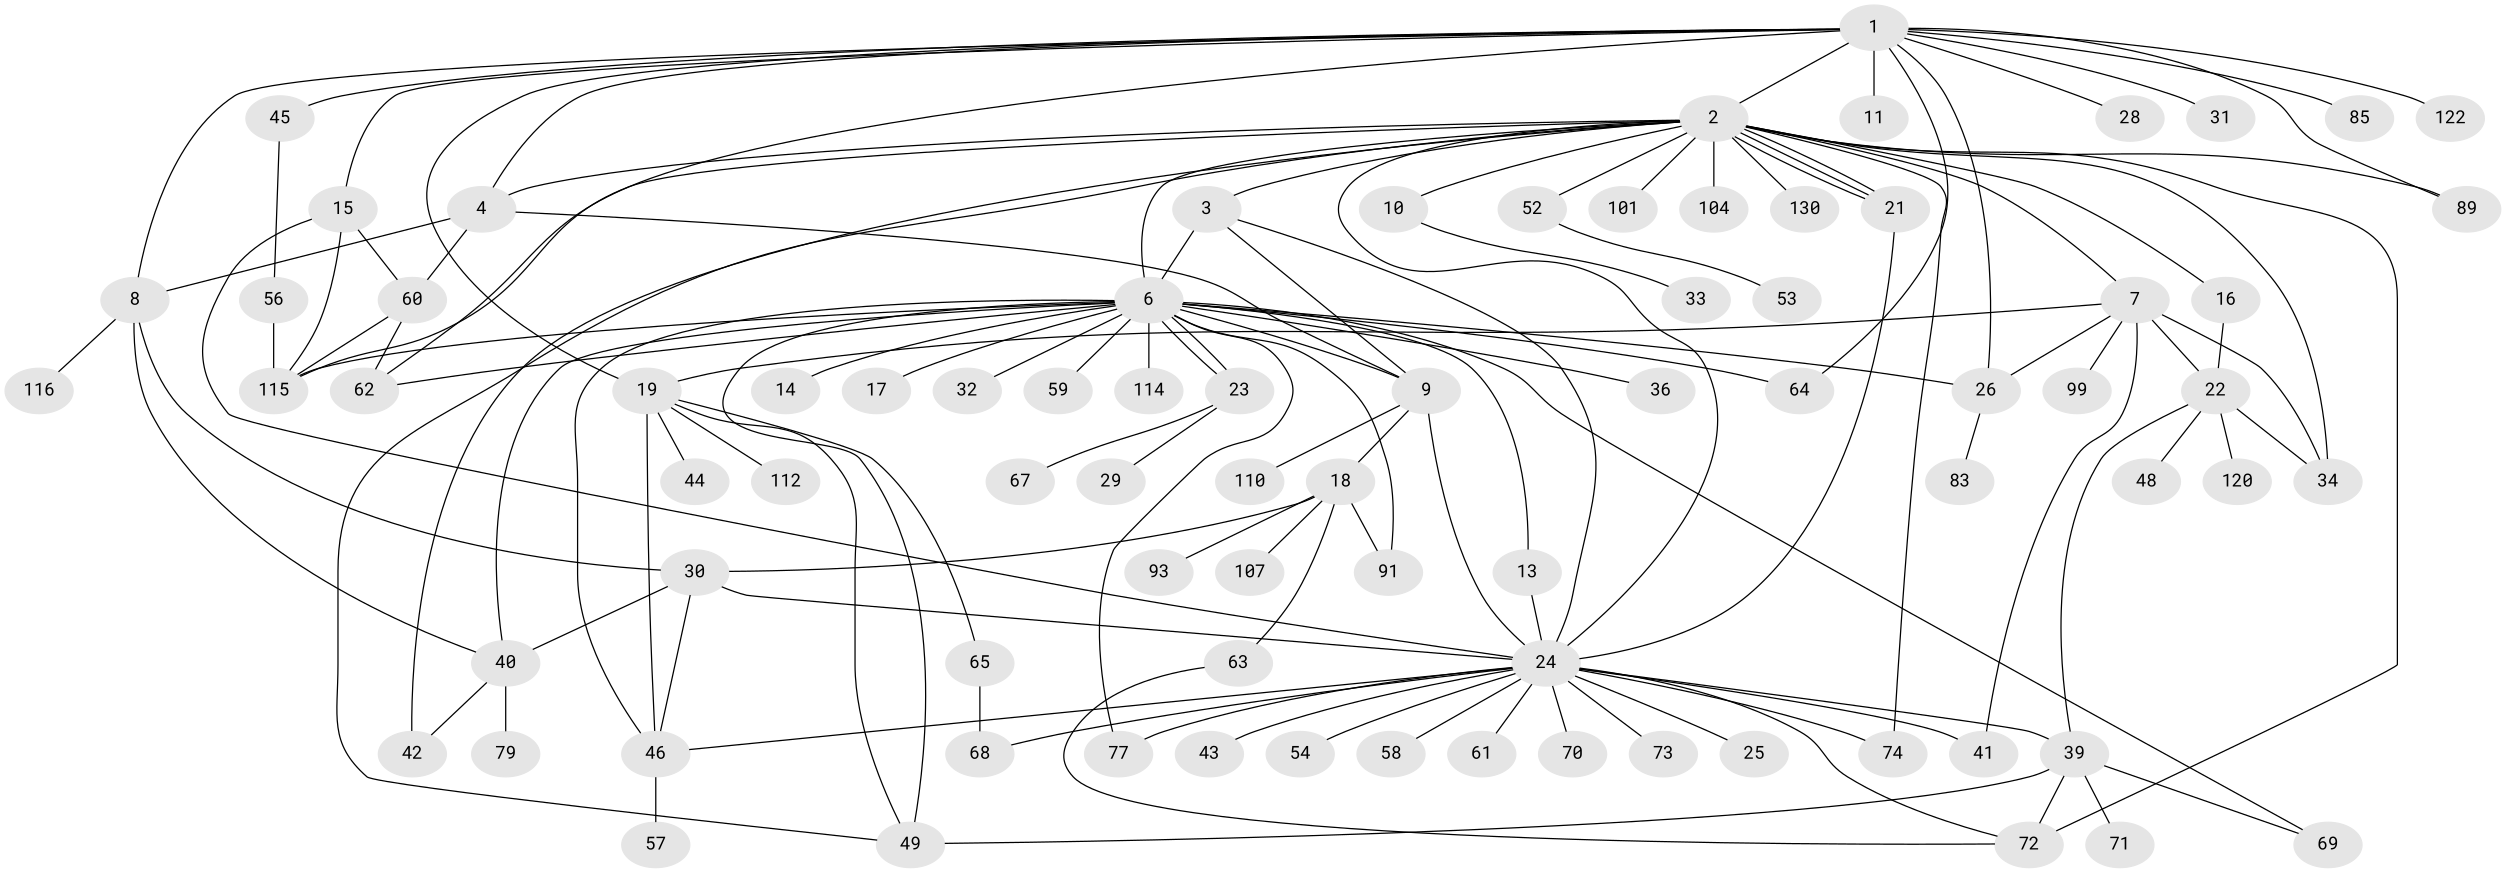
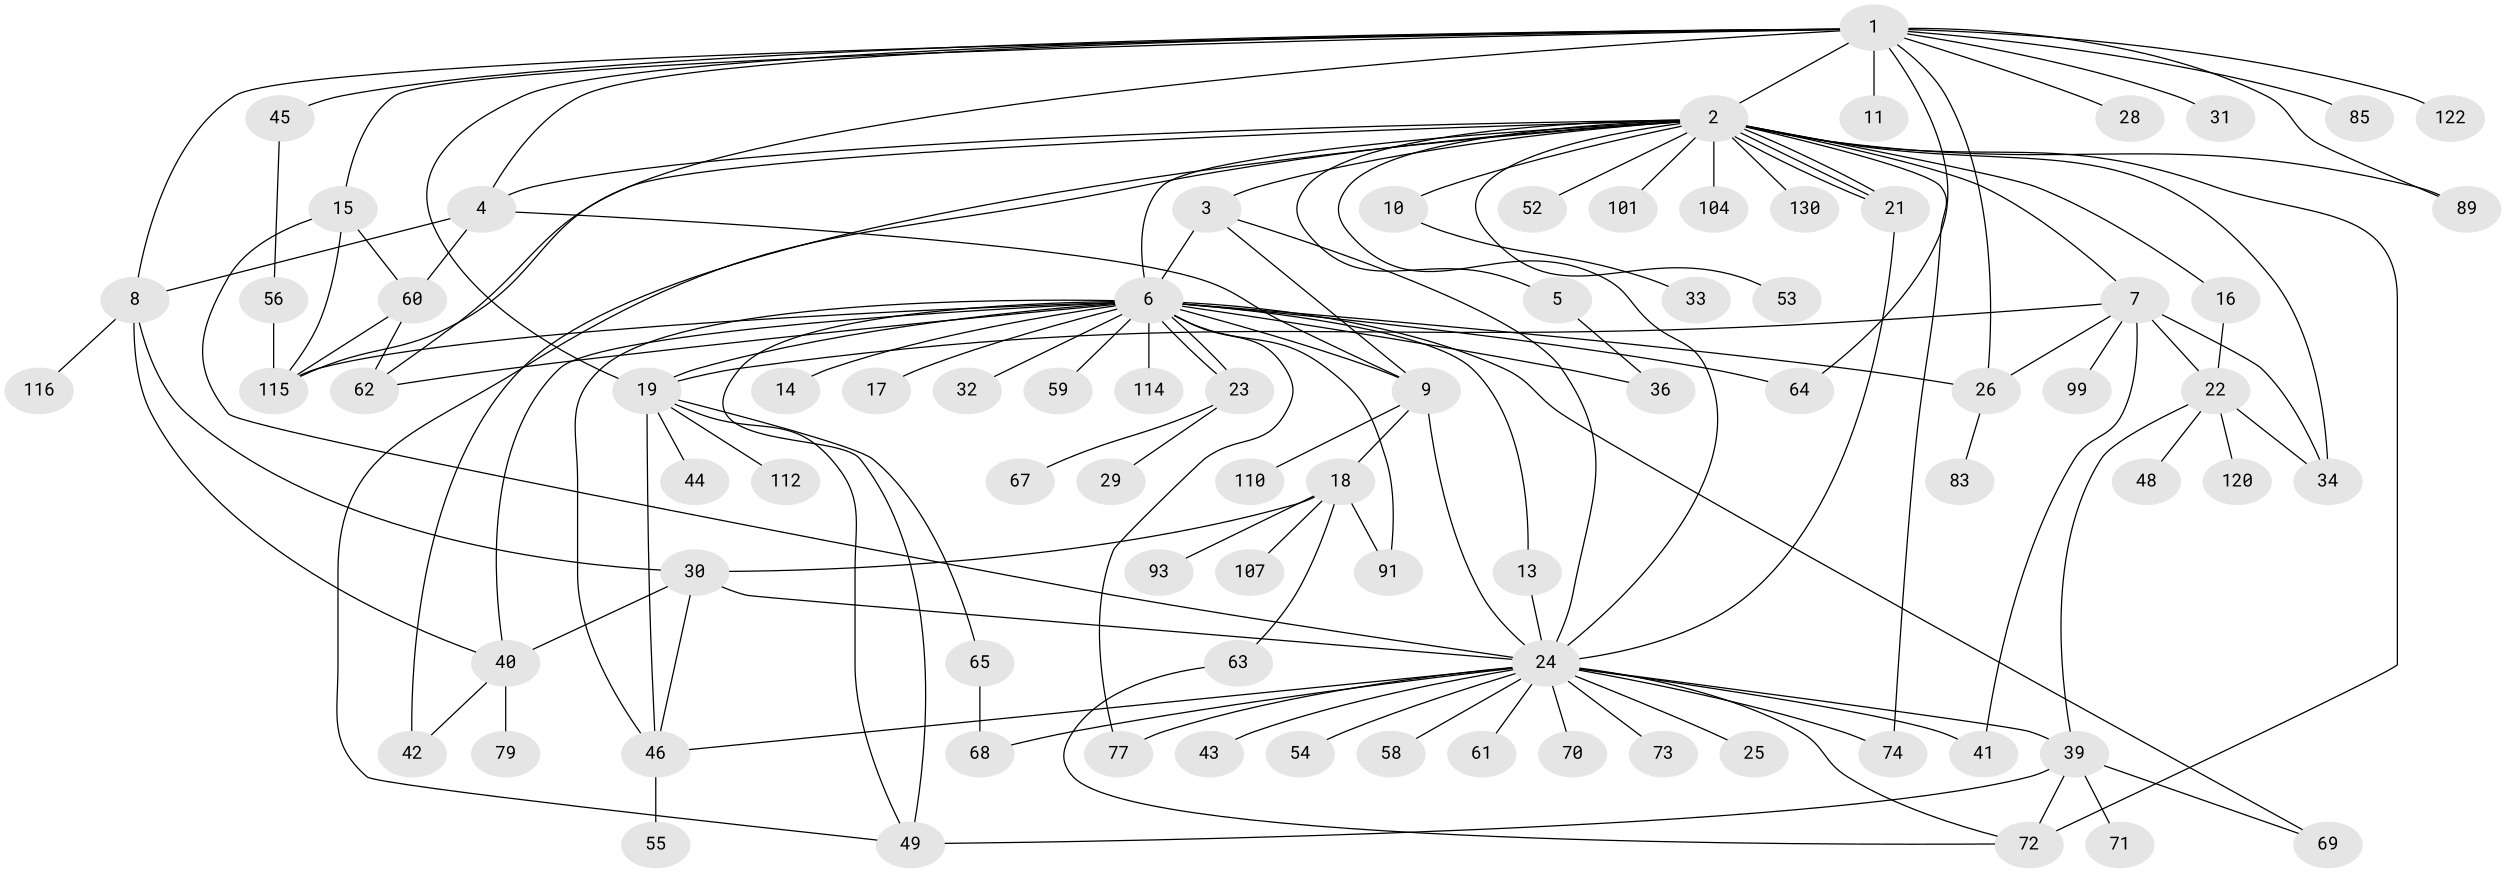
edge "52" -- "53": now "2" -- "53"
node "5": added
edge "6" -- "19": added
node "57": label "57" -> "55"
